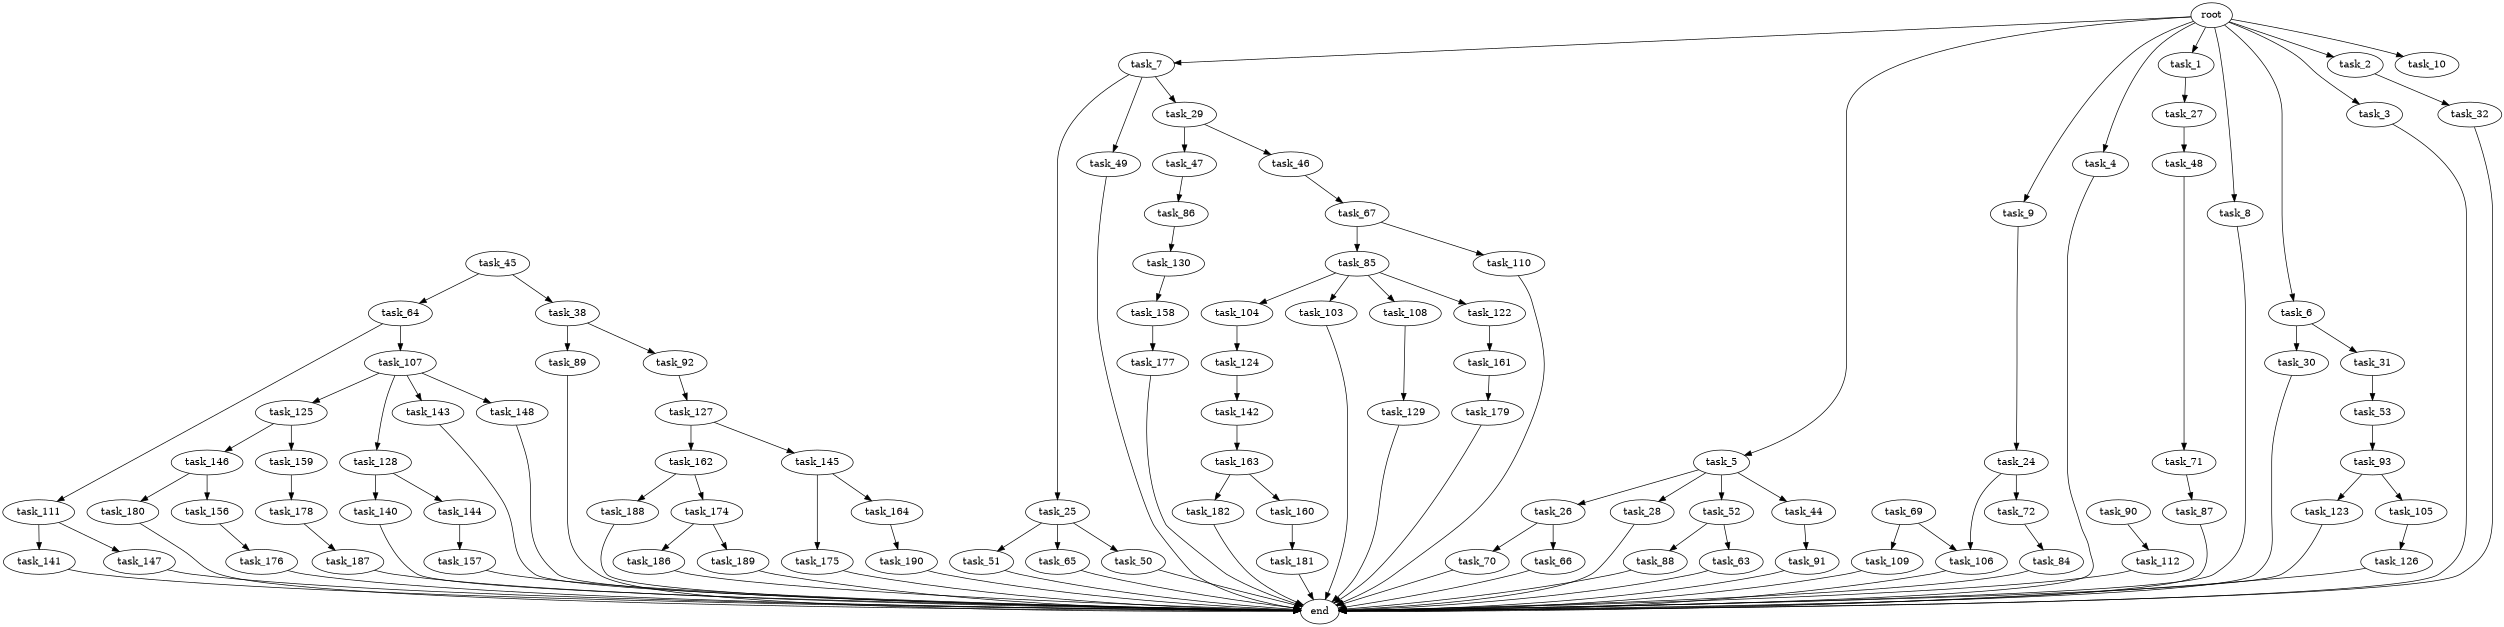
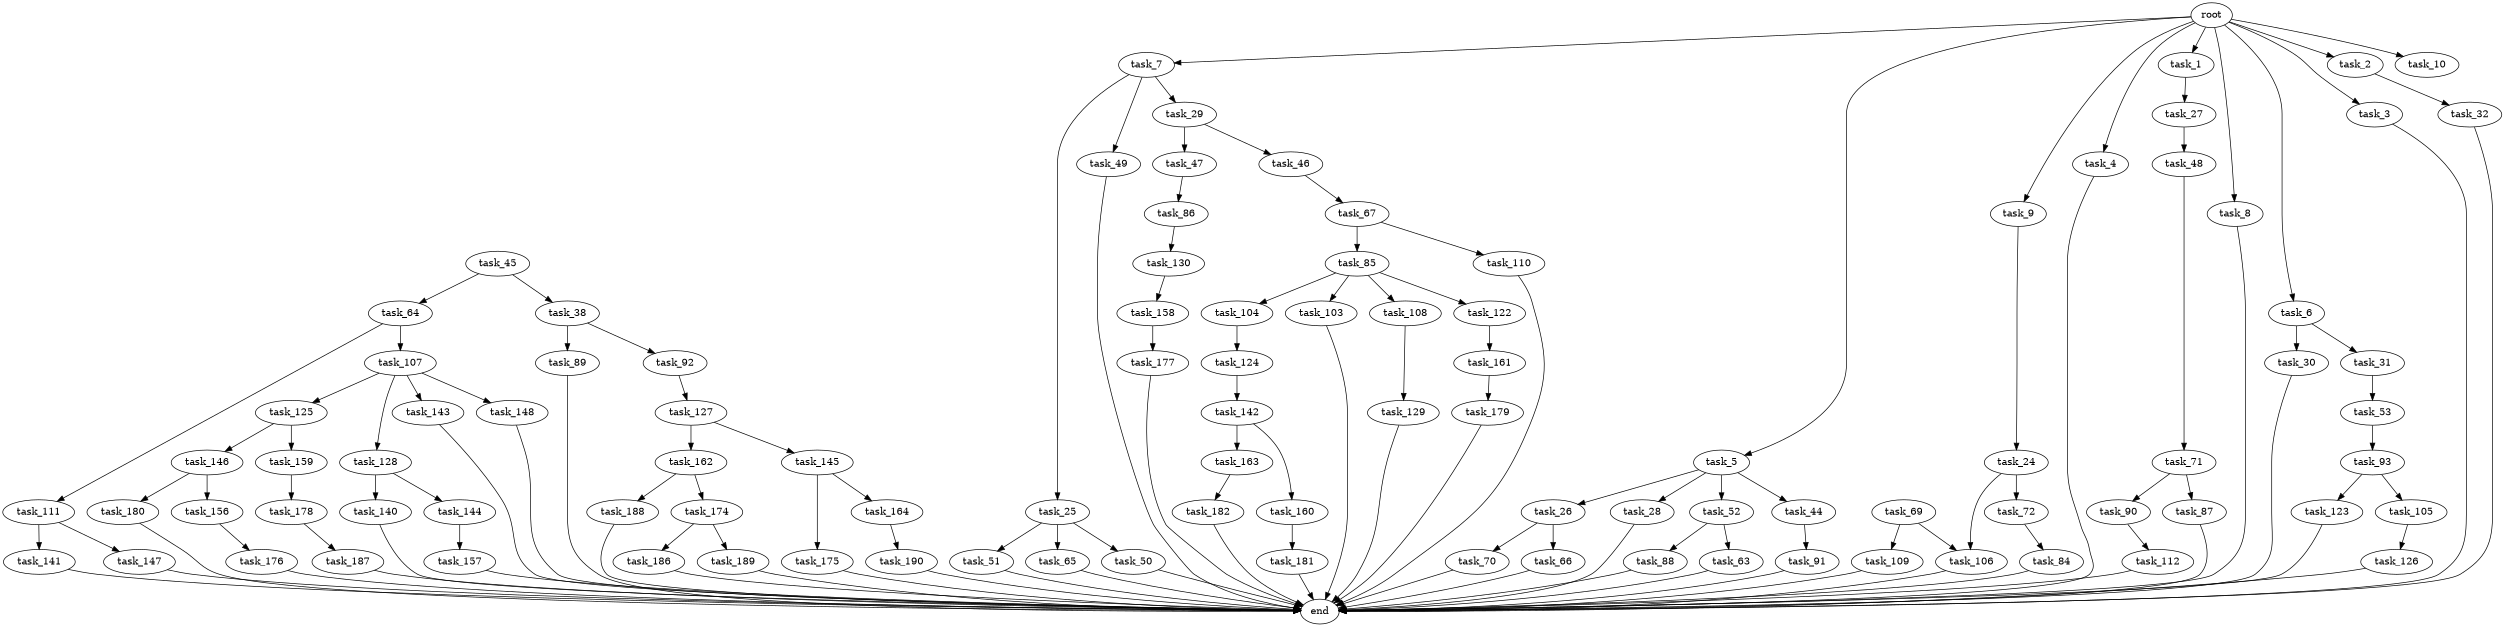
edge "task_163" -> "task_160": now "task_142" -> "task_160"
edge "task_71" -> "task_90": added
